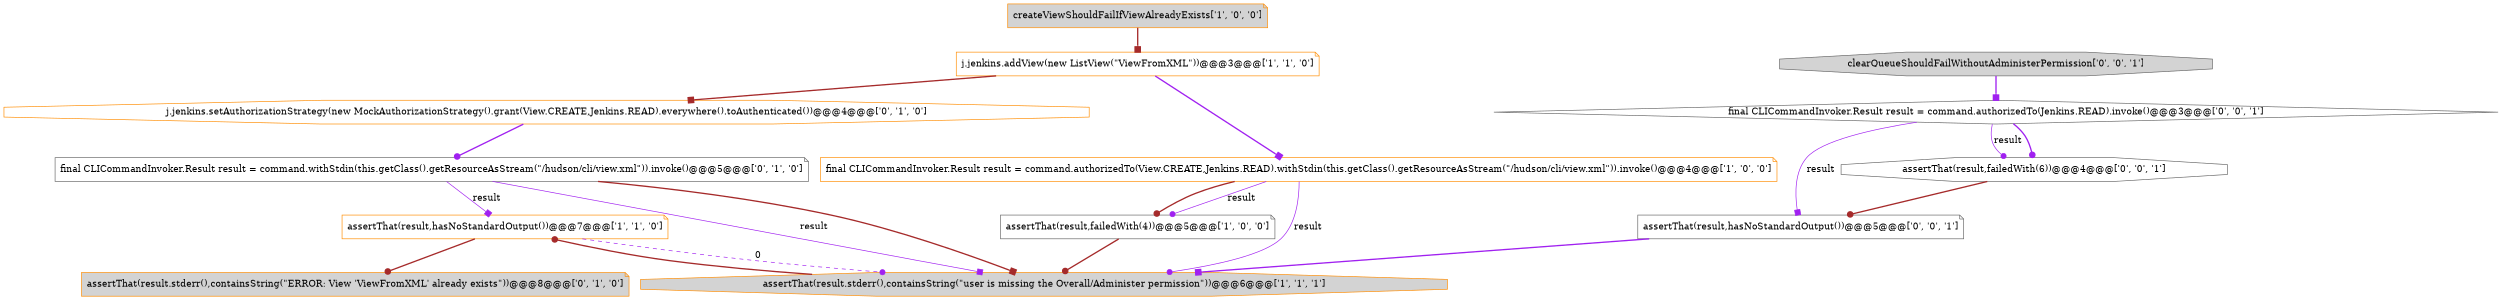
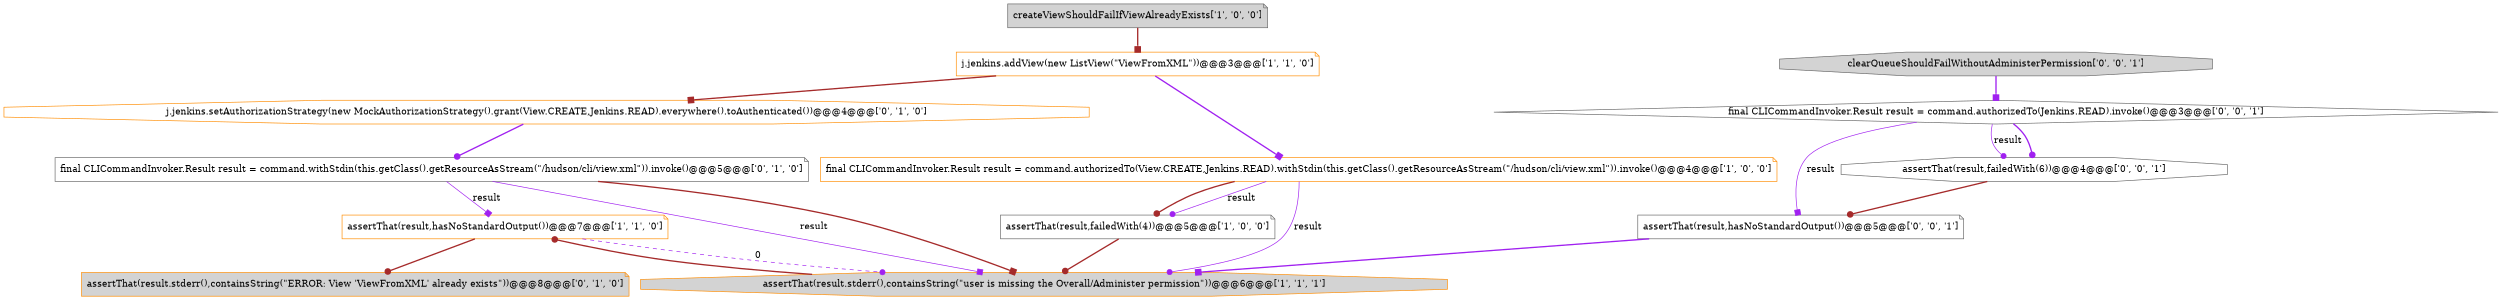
node "createViewShouldFailIfViewAlreadyExists['1', '0', '0']": color darkorange -> gray40
